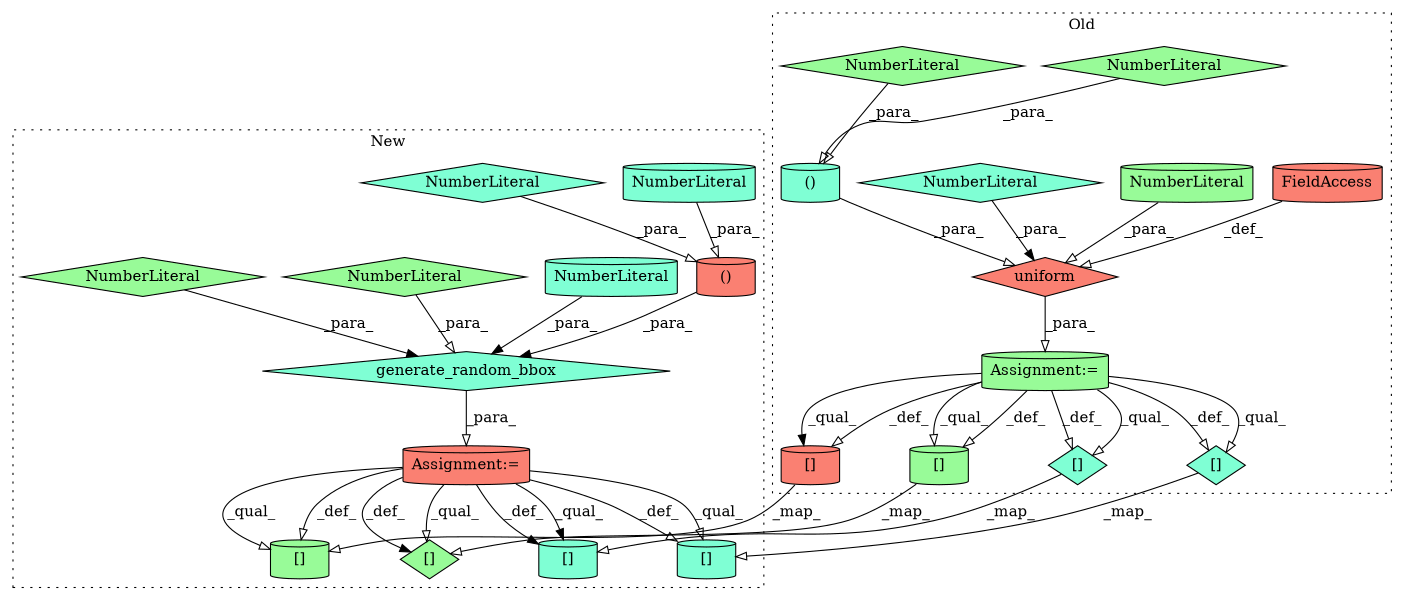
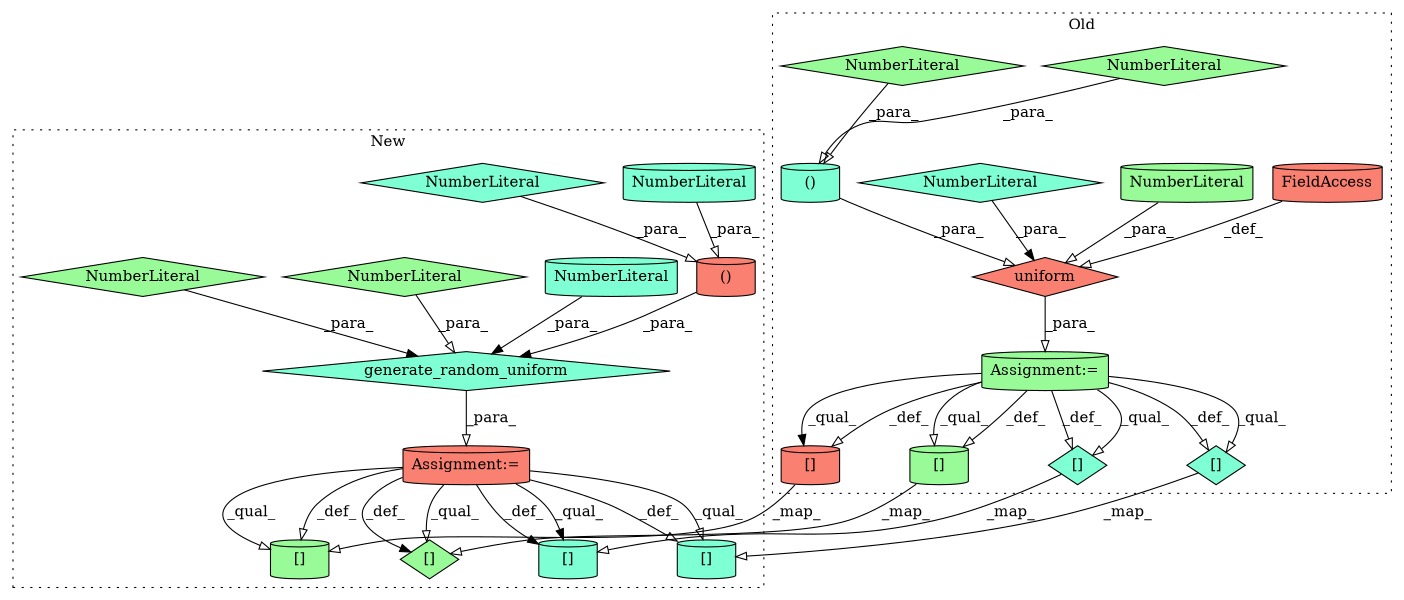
node "generate_random_bbox": label "generate_random_bbox" -> "generate_random_uniform"
